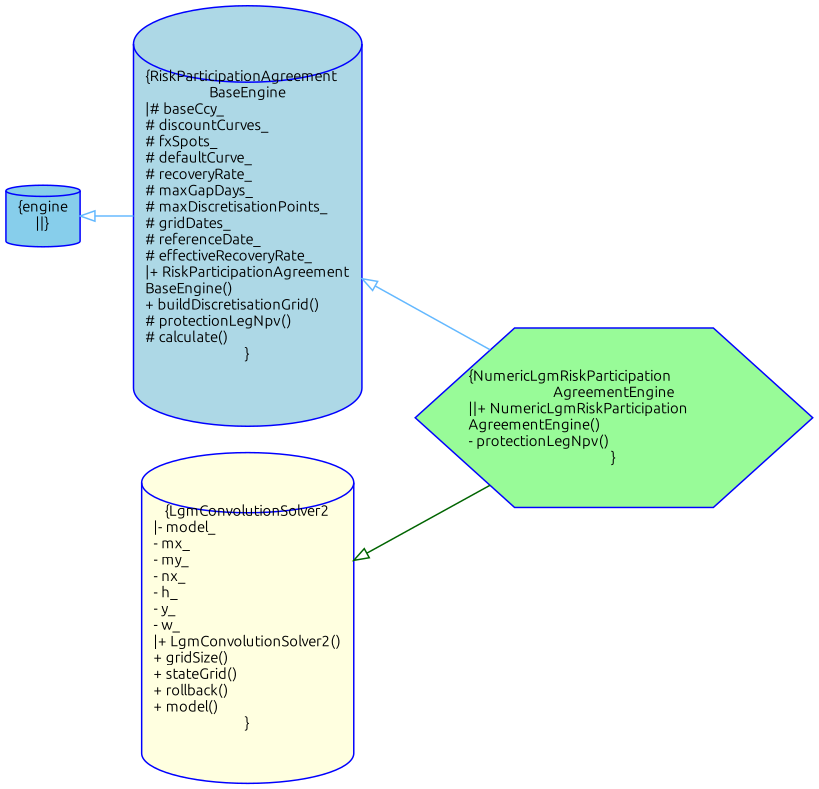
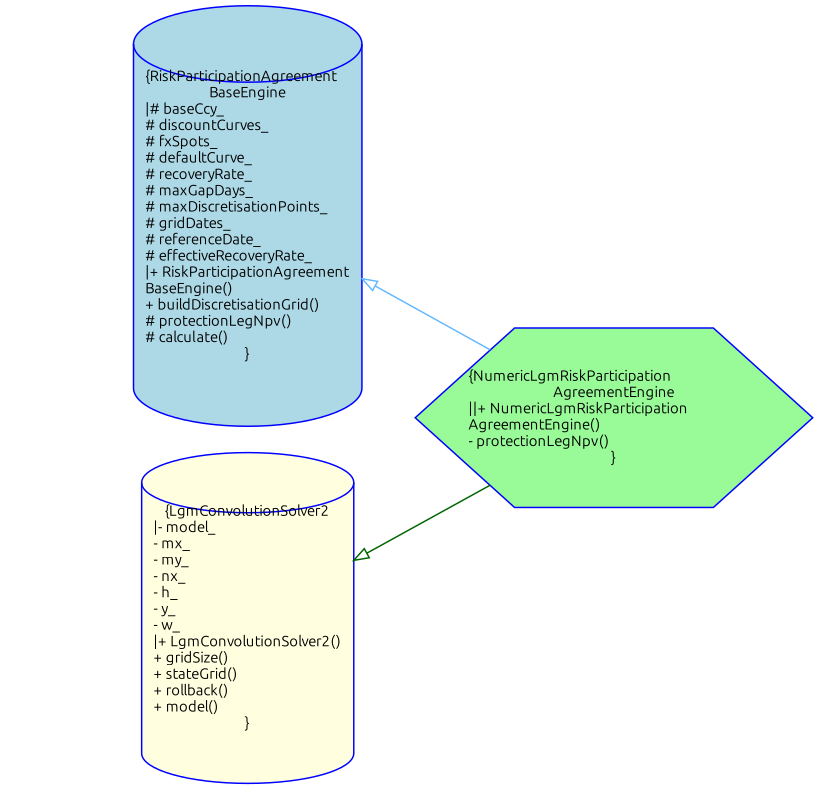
node "{engine ||}": removed
